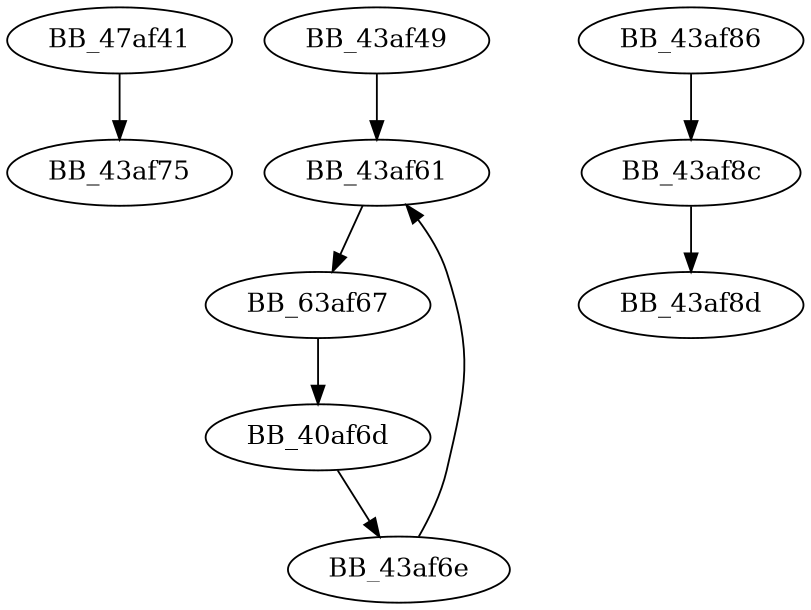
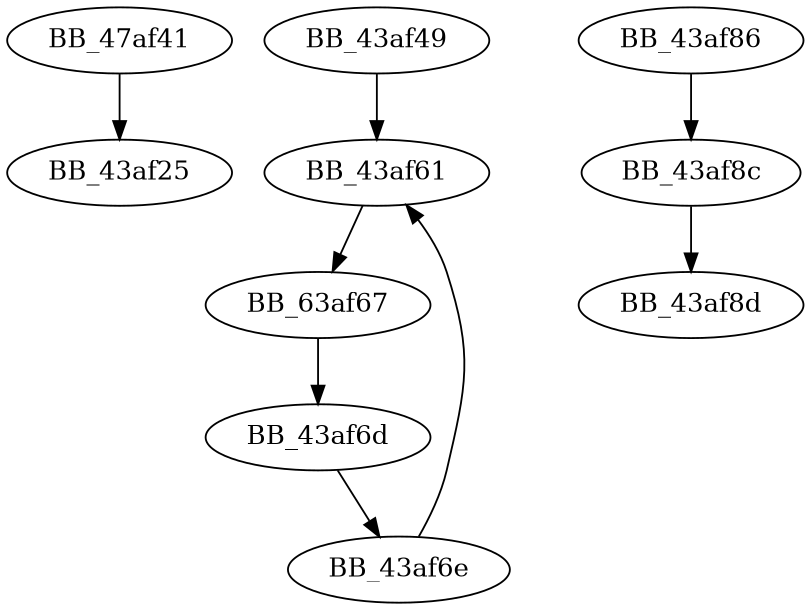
node "BB_43af75": label "BB_43af75" -> "BB_43af25"
node "BB_40af6d": label "BB_40af6d" -> "BB_43af6d"
